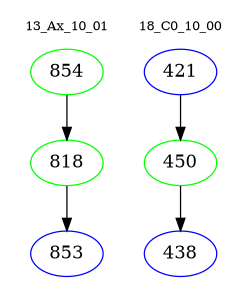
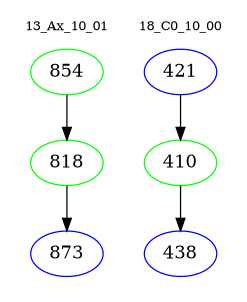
node "450": label "450" -> "410"
node "853": label "853" -> "873"
